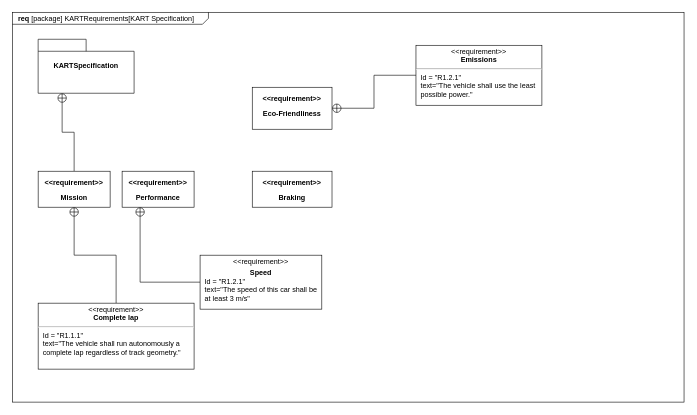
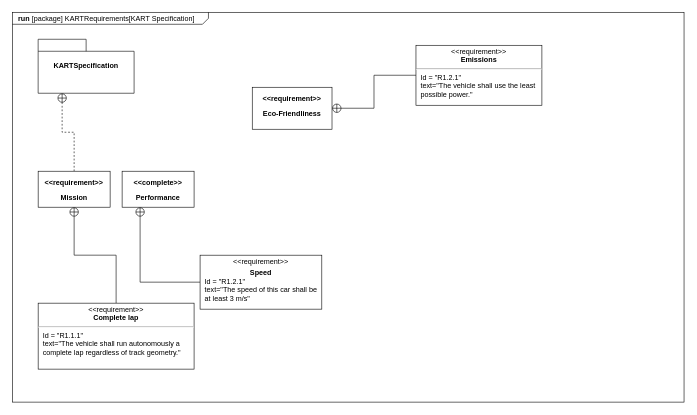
node "req [package] KARTRequirements[KART Specification]": label "req [package] KARTRequirements[KART Specification]" -> "run [package] KARTRequirements[KART Specification]"
edge "<<requirement>> Mission" -> "KARTSpecification": style solid -> dashed
node "<<requirement>> Performance": label "<<requirement>> Performance" -> "<<complete>> Performance"
node "<<requirement>> Braking": removed
